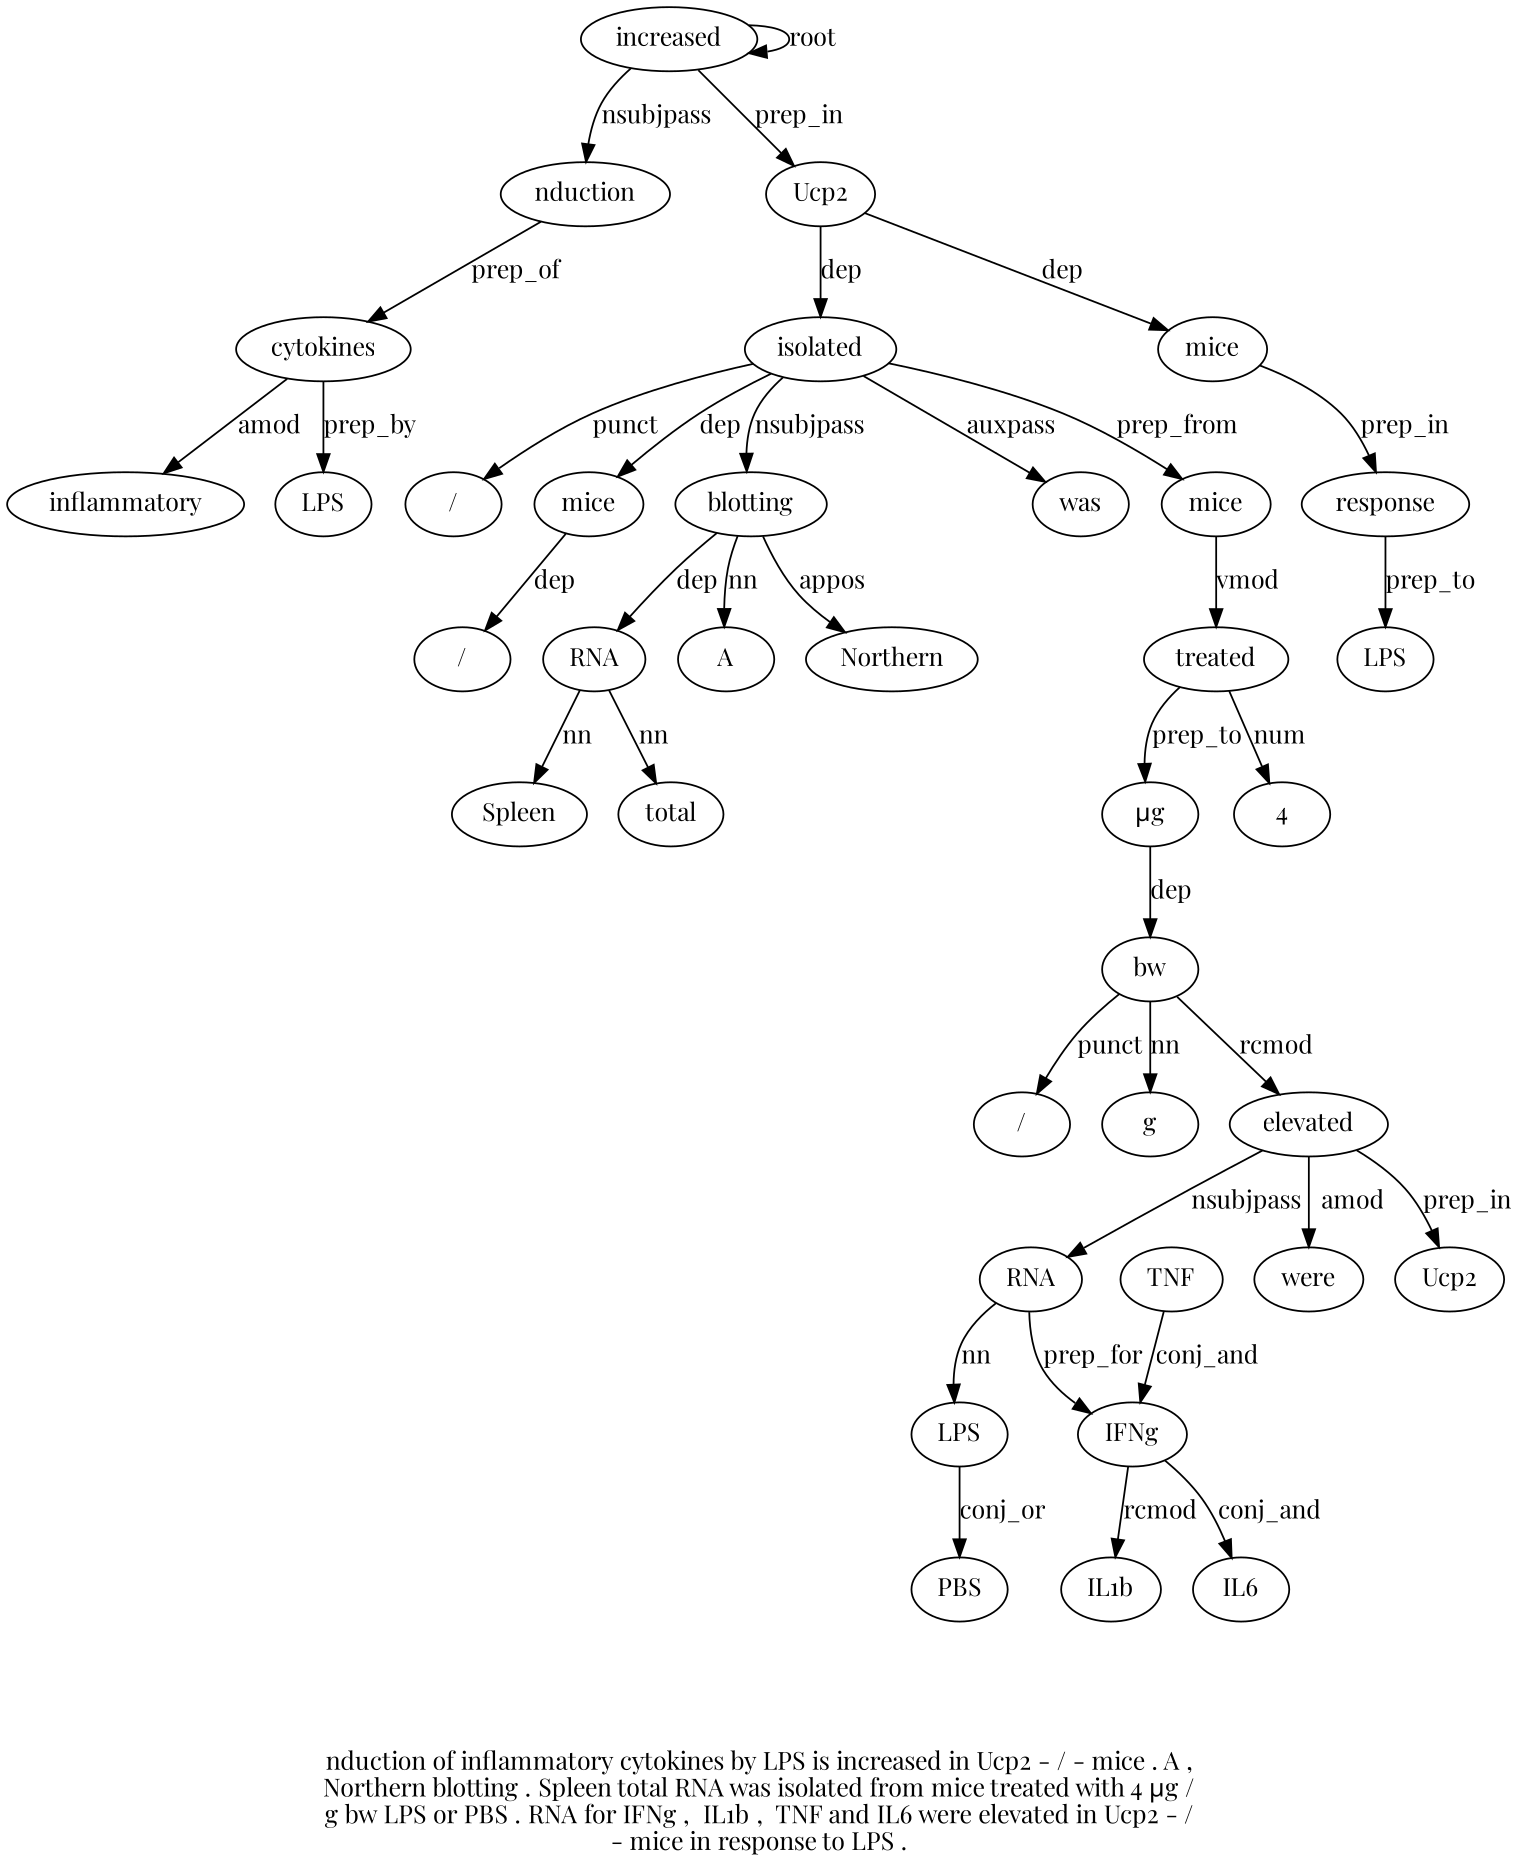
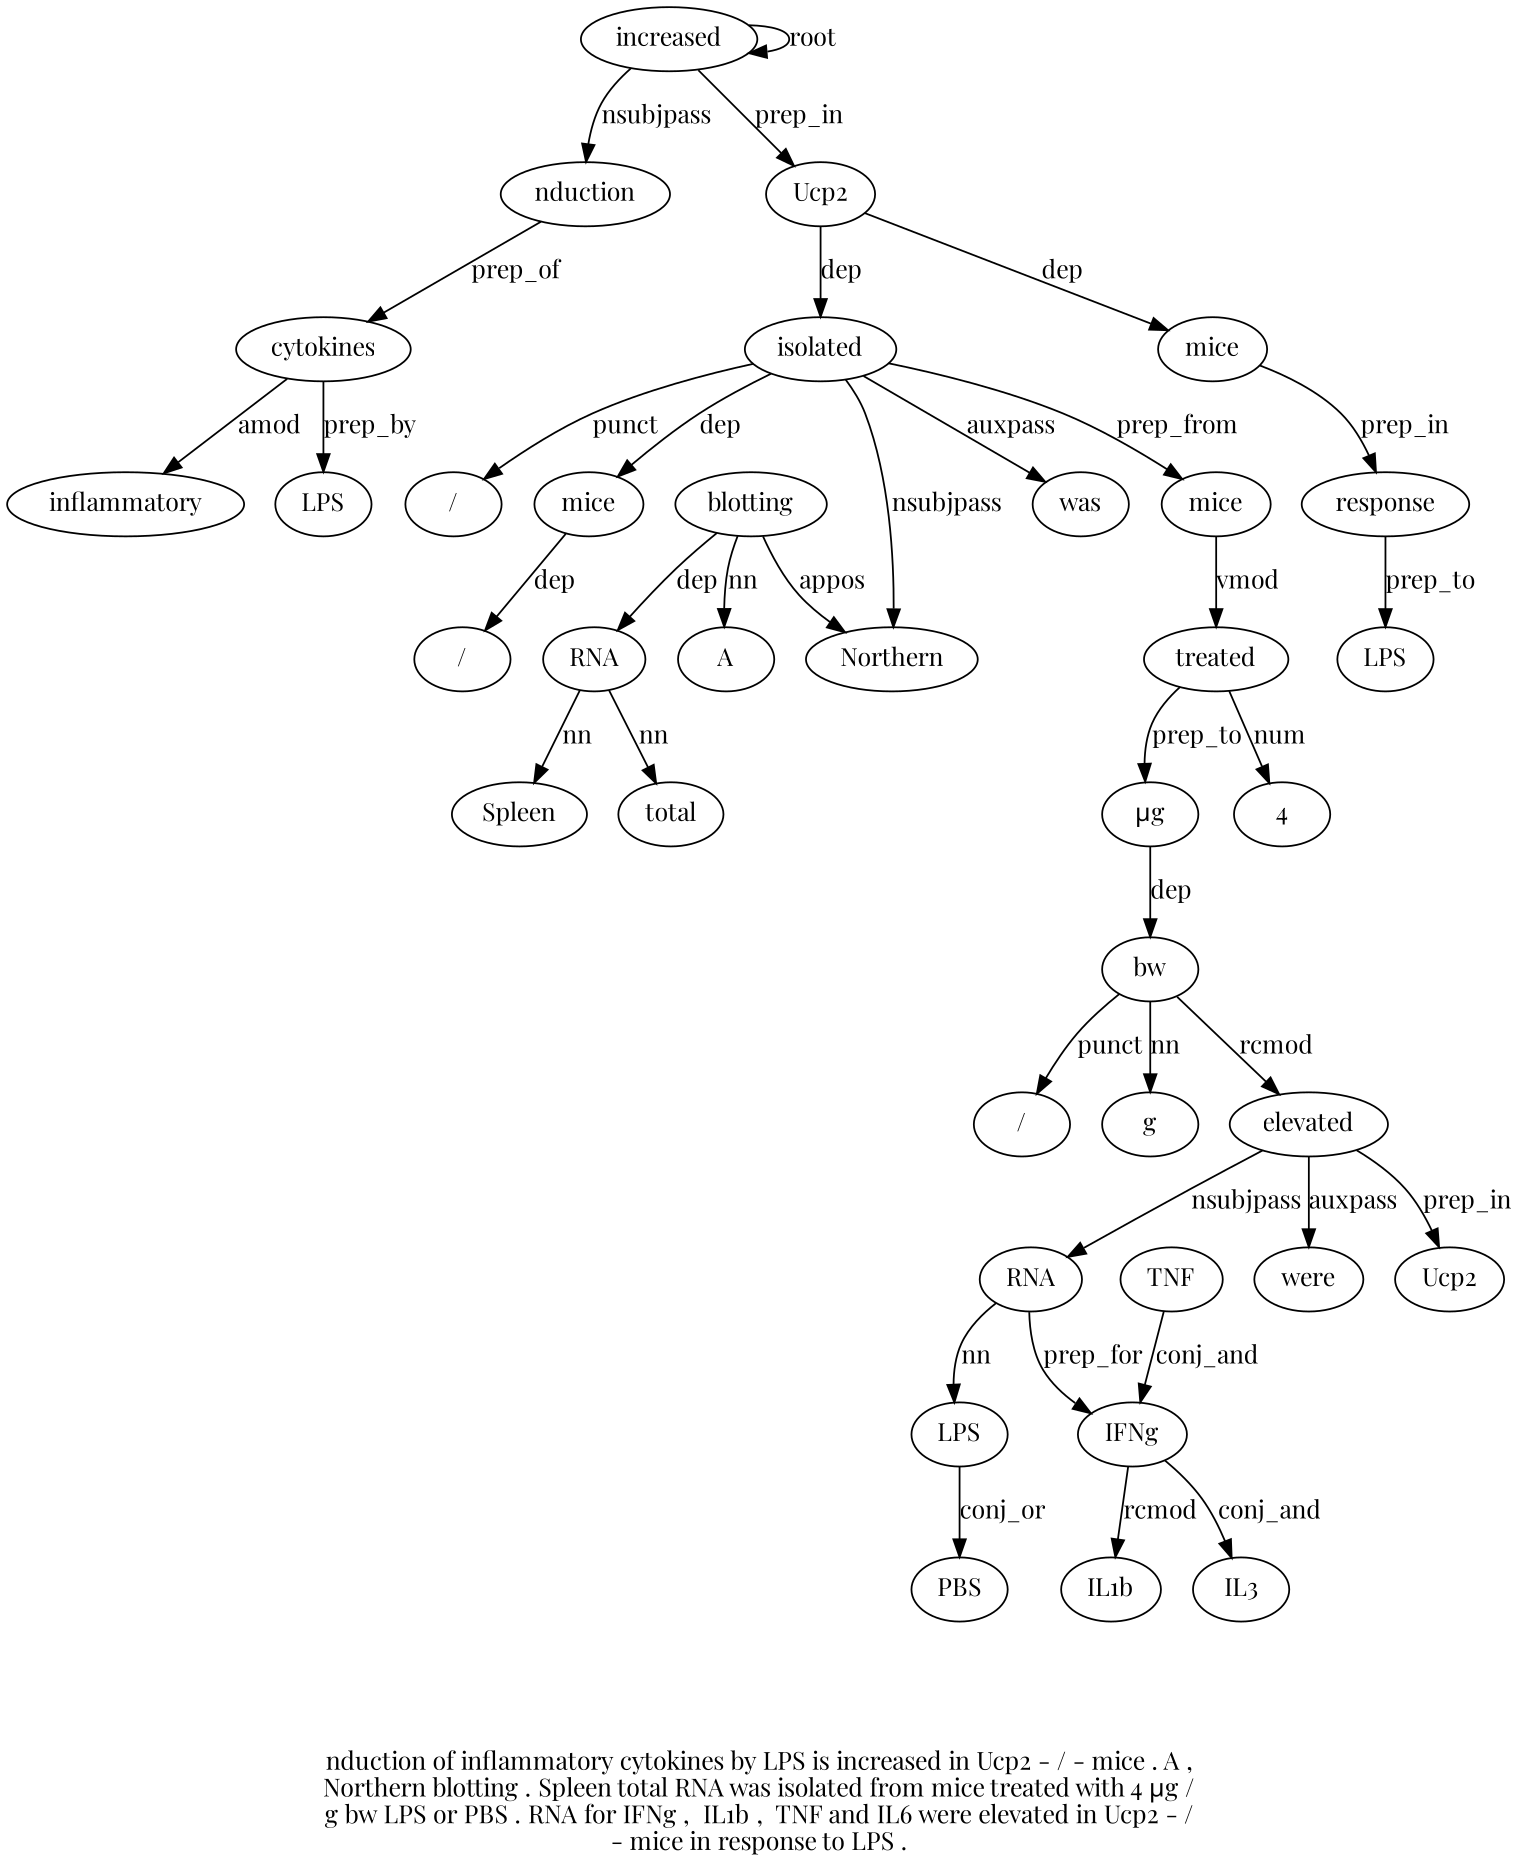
edge "isolated" -> "blotting": now "isolated" -> "Northern"
edge "elevated" -> "were": label "amod" -> "auxpass"
node "IL6": label "IL6" -> "IL3"
